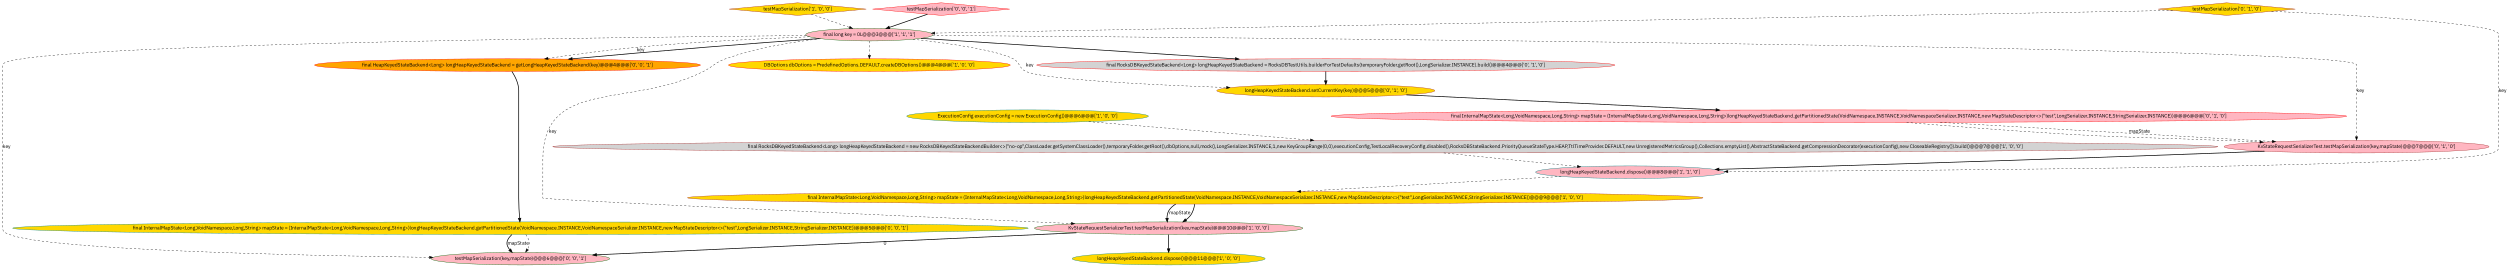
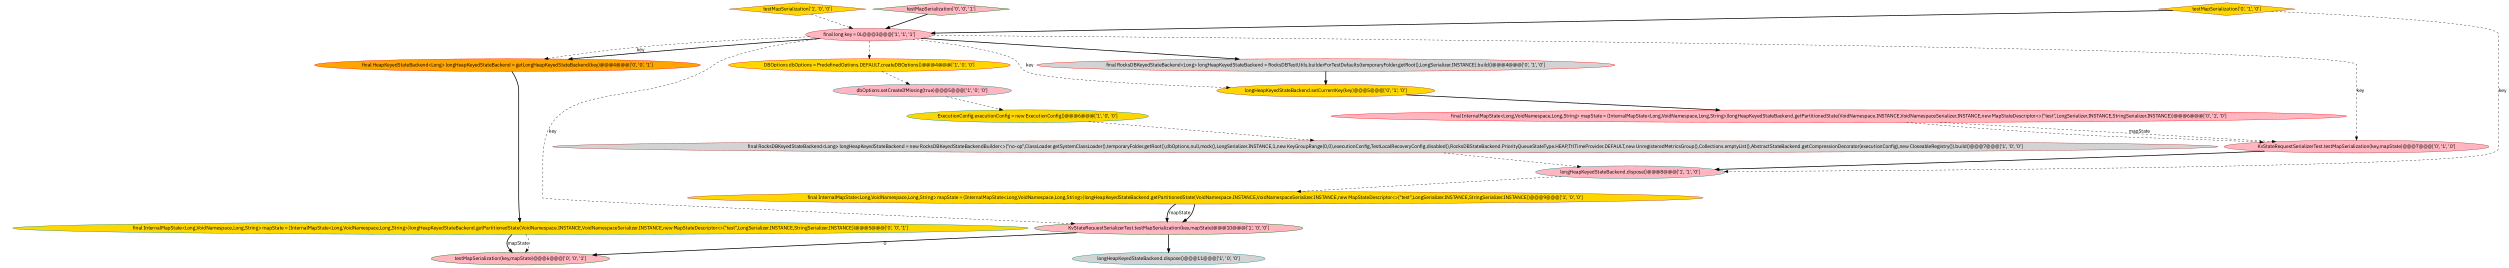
node "testMapSerialization['0', '0', '1']": color red -> darkgreen
edge "testMapSerialization['0', '1', '0']" -> "final long key = 0L@@@3@@@['1', '1', '1']": style dashed -> bold
node "final long key = 0L@@@3@@@['1', '1', '1']": color darkgreen -> brown
edge "final long key = 0L@@@3@@@['1', '1', '1']" -> "testMapSerialization(key,mapState)@@@6@@@['0', '0', '1']": removed, label "key"
node "dbOptions.setCreateIfMissing(true)@@@5@@@['1', '0', '0']": added
node "longHeapKeyedStateBackend.dispose()@@@11@@@['1', '0', '0']": fillcolor gold -> lightgrey
